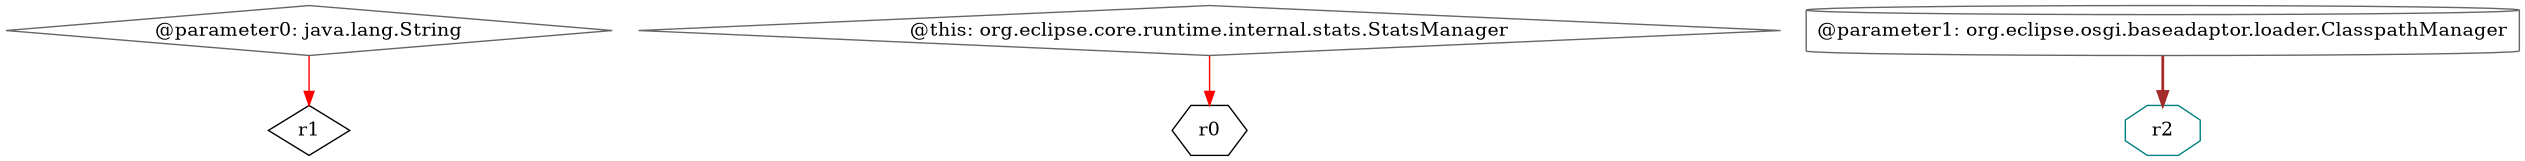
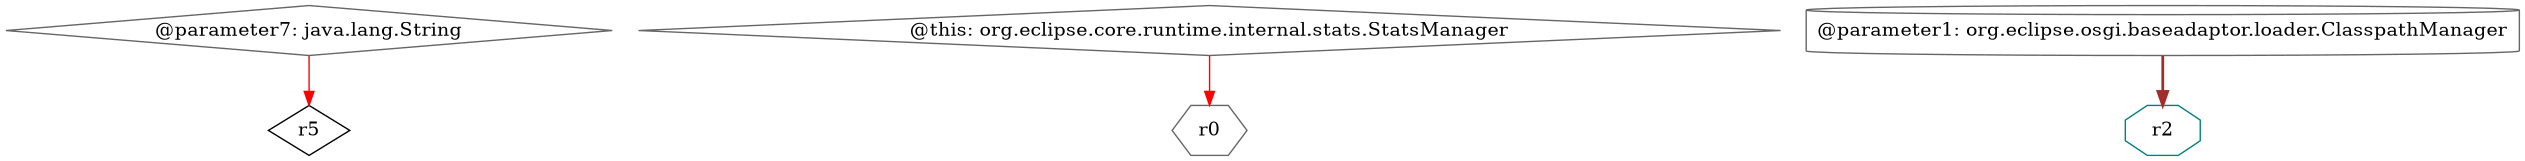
node "@parameter0: java.lang.String": label "@parameter0: java.lang.String" -> "@parameter7: java.lang.String"
node "r1": label "r1" -> "r5"
node "r0": color black -> gray40
